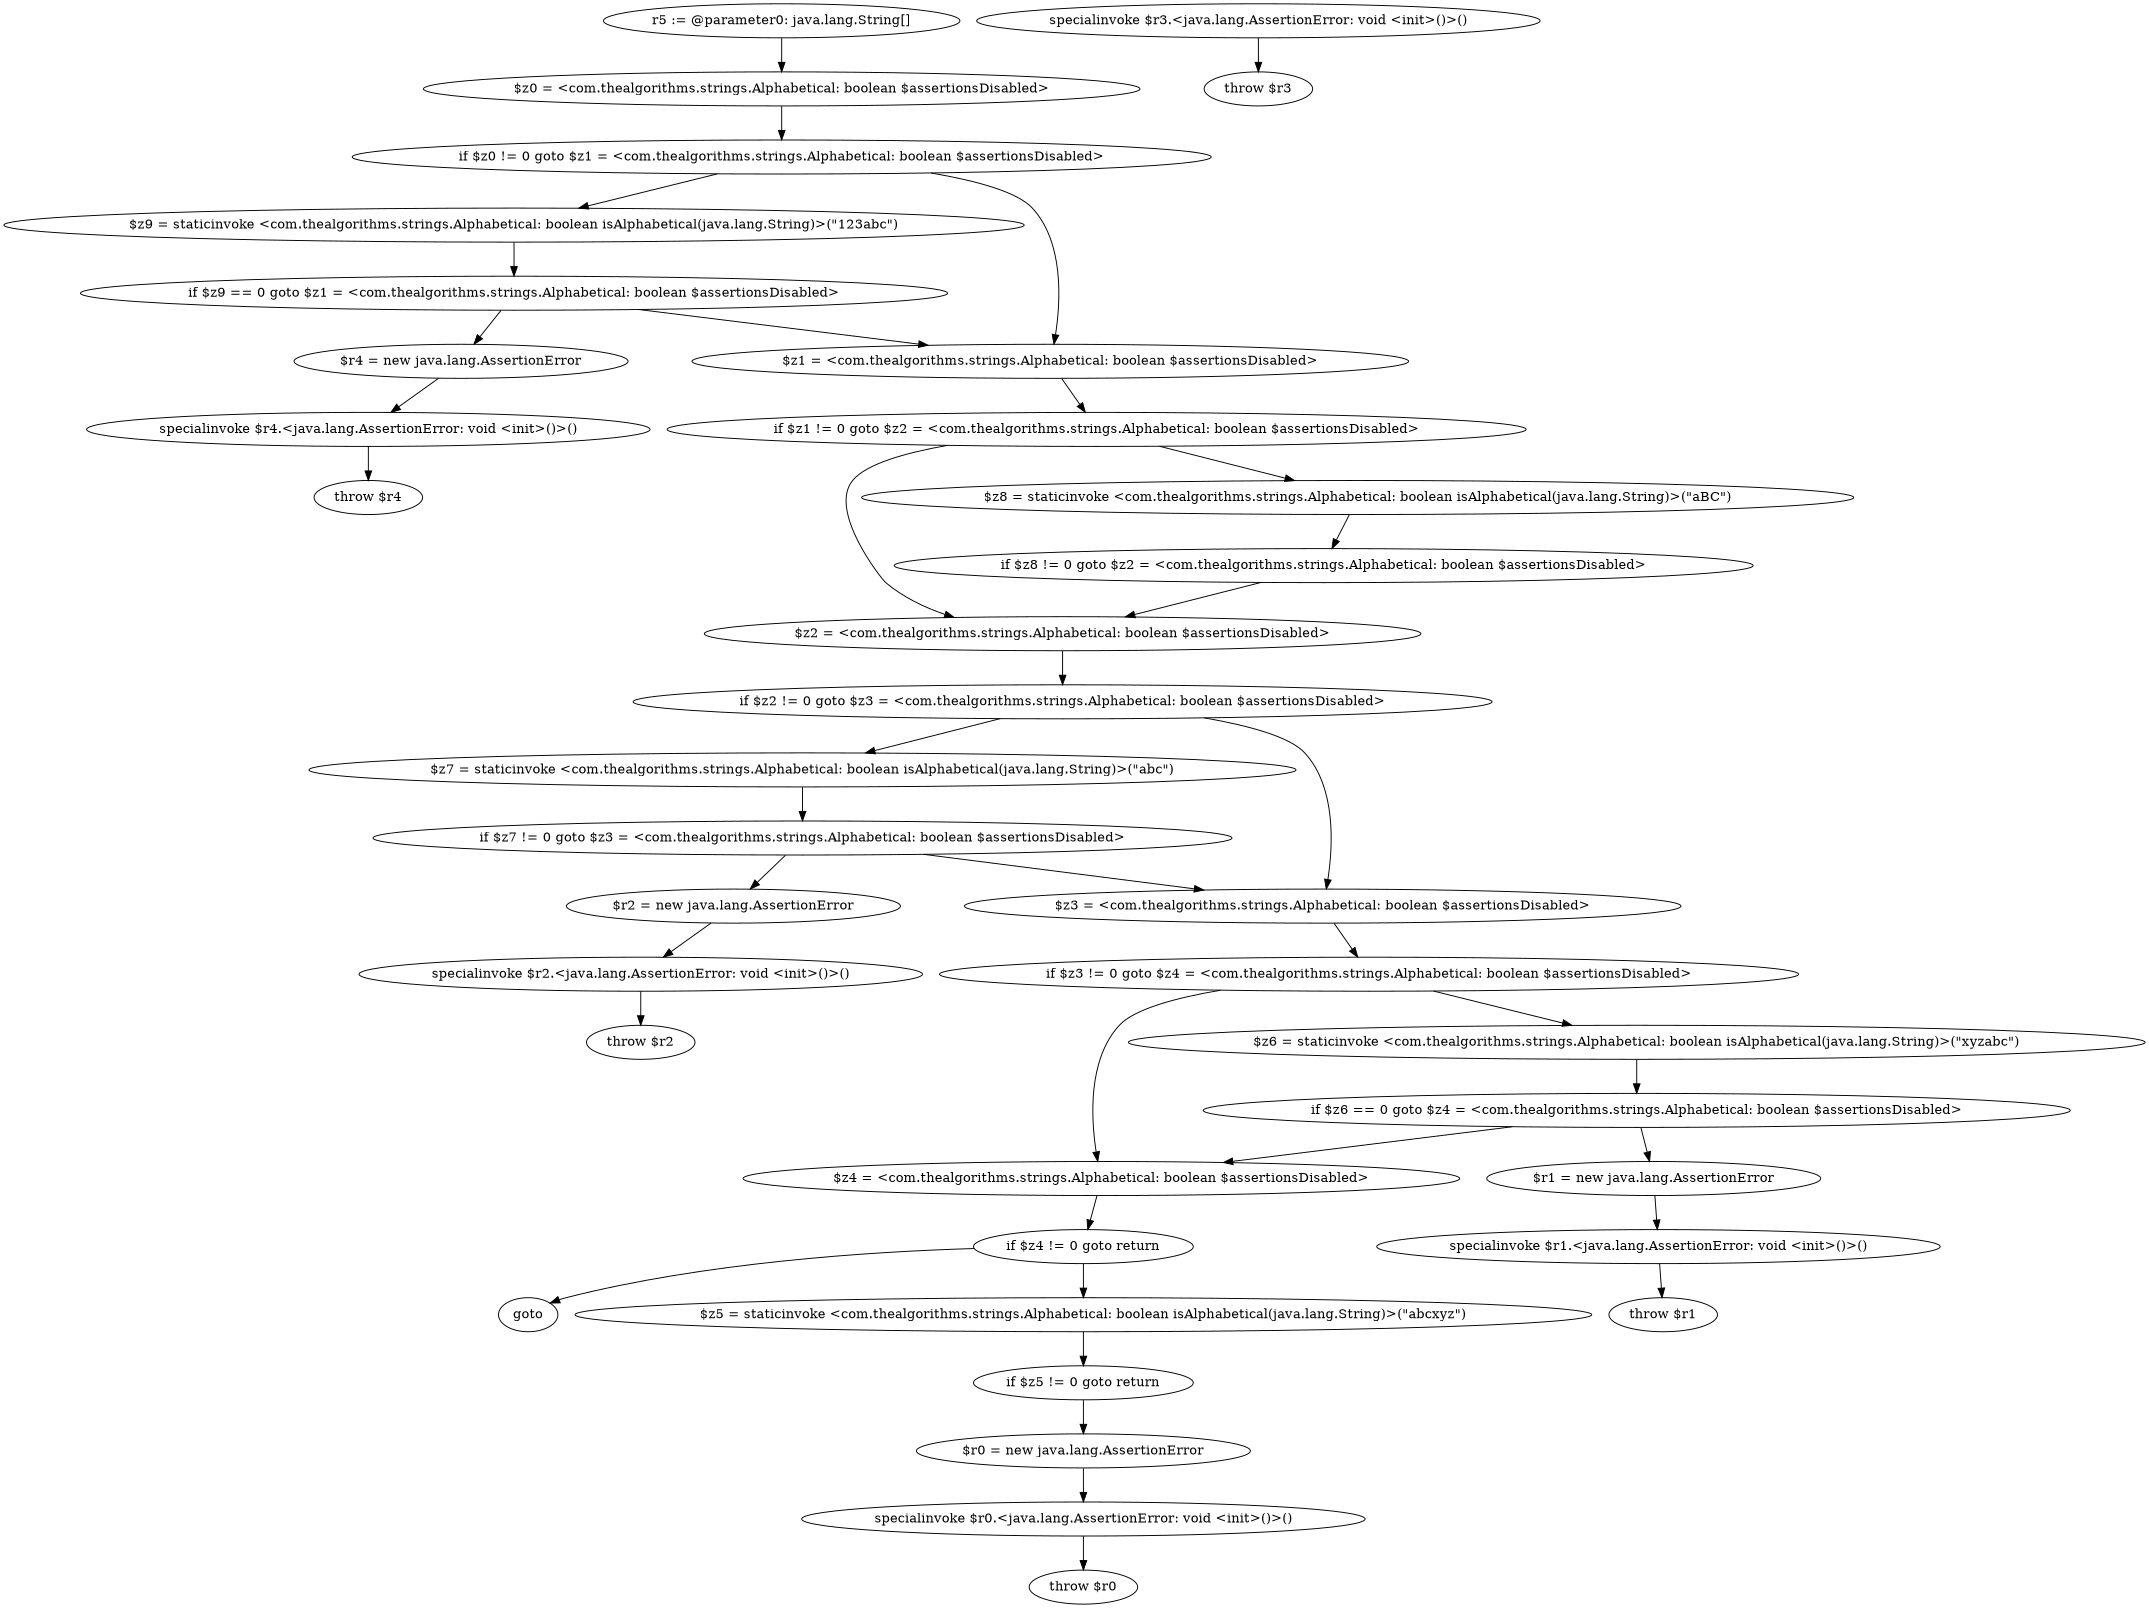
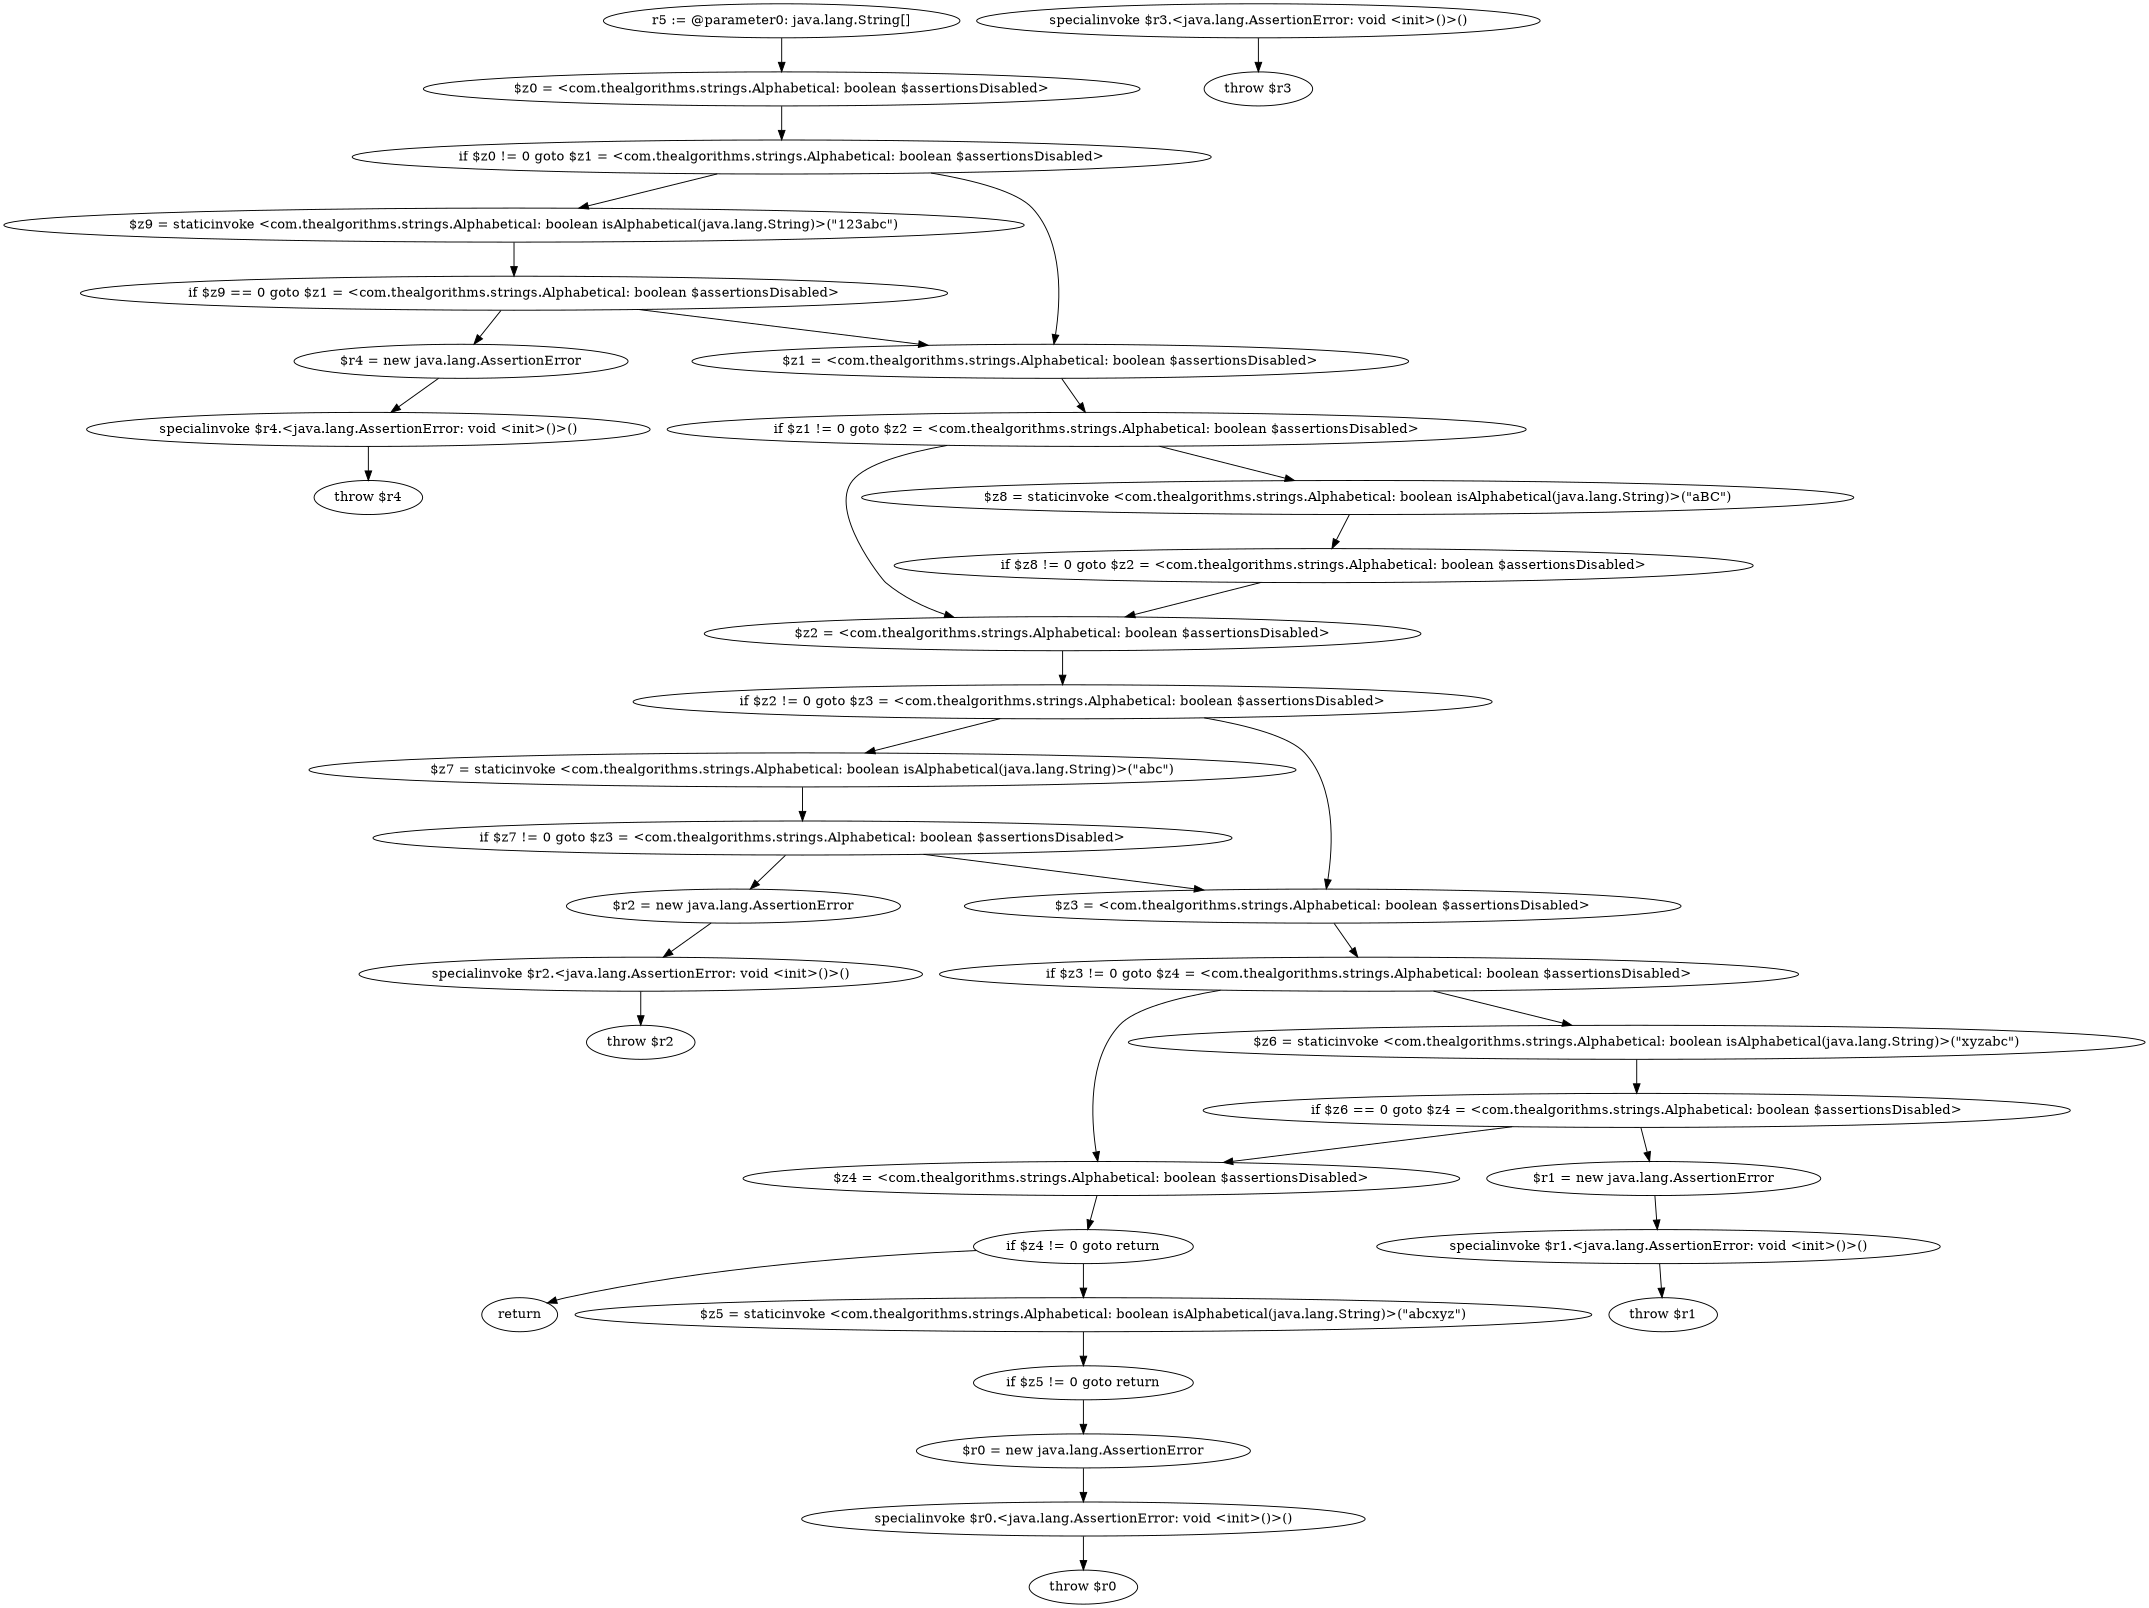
node "goto": label "goto" -> "return"
